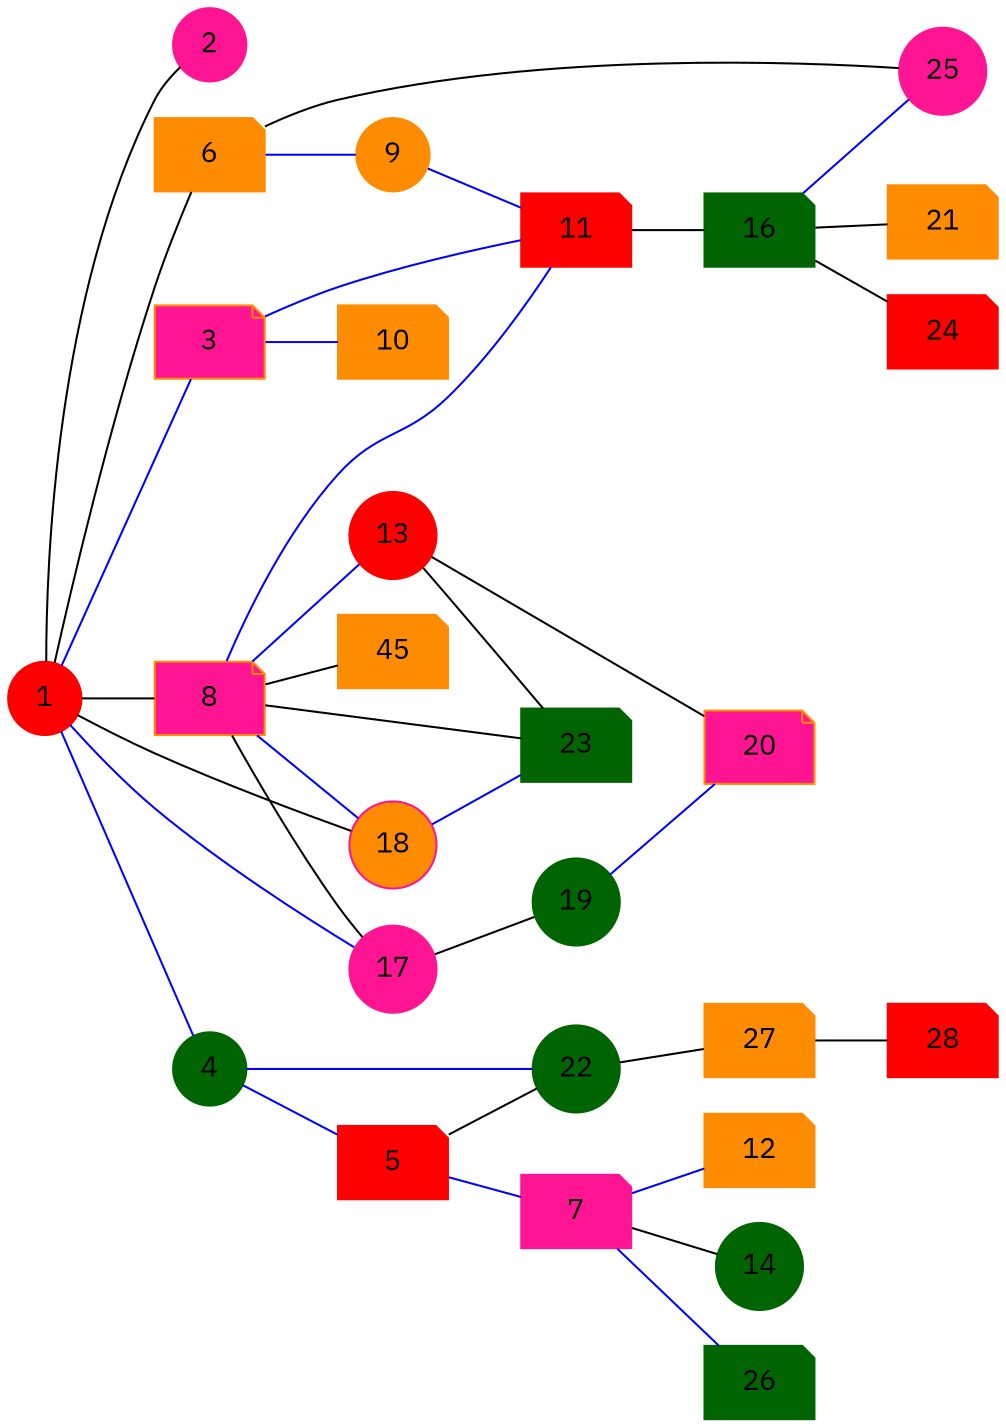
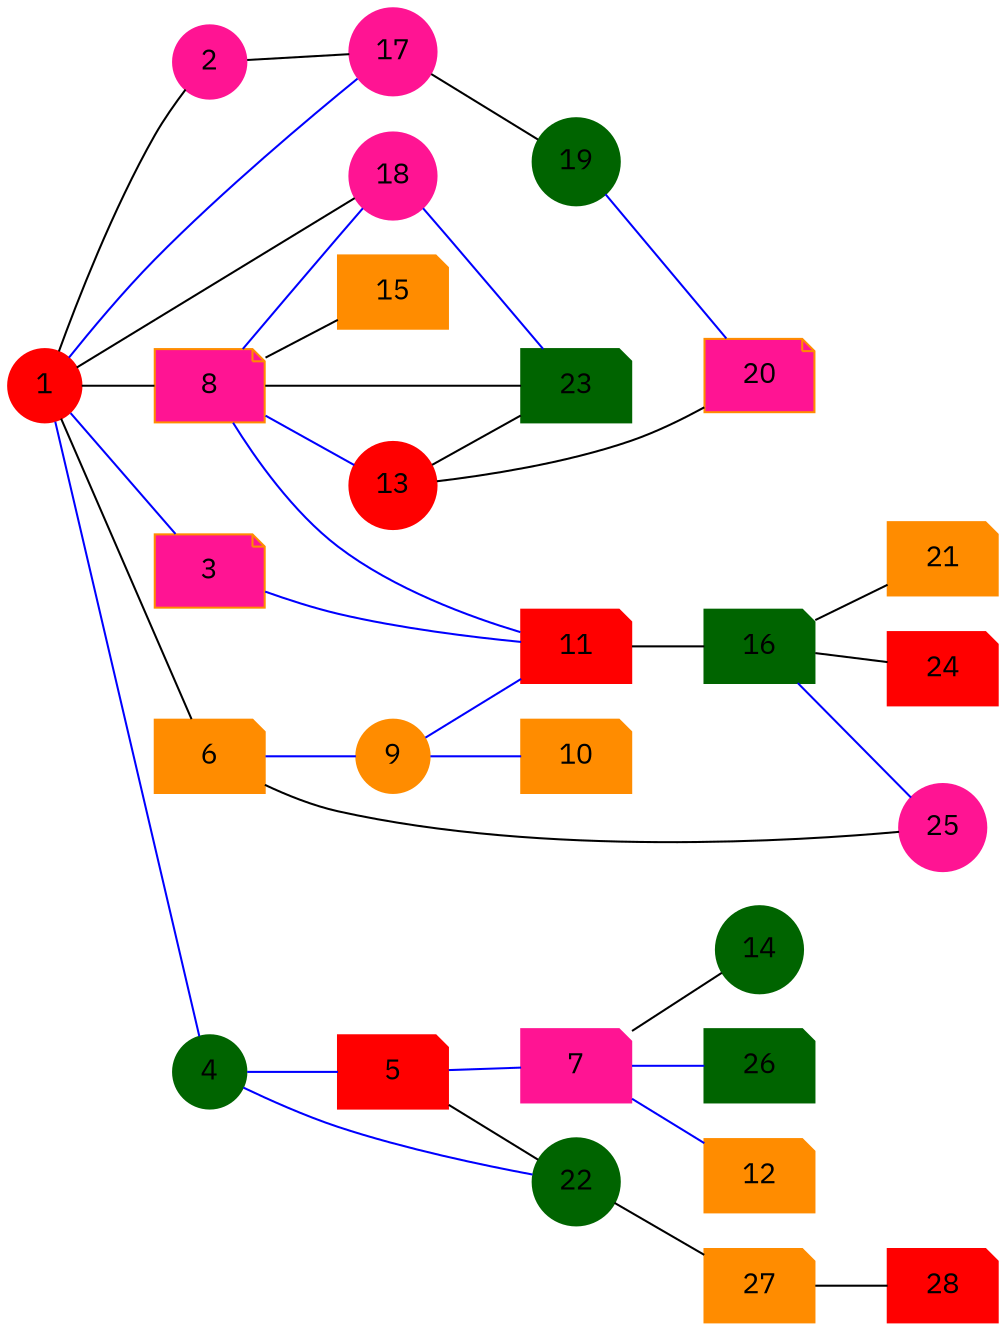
edge "3" -- "10": now "9" -- "10"
node "45": label "45" -> "15"
edge "8" -- "17": now "2" -- "17"
node "18": fillcolor darkorange -> deeppink
